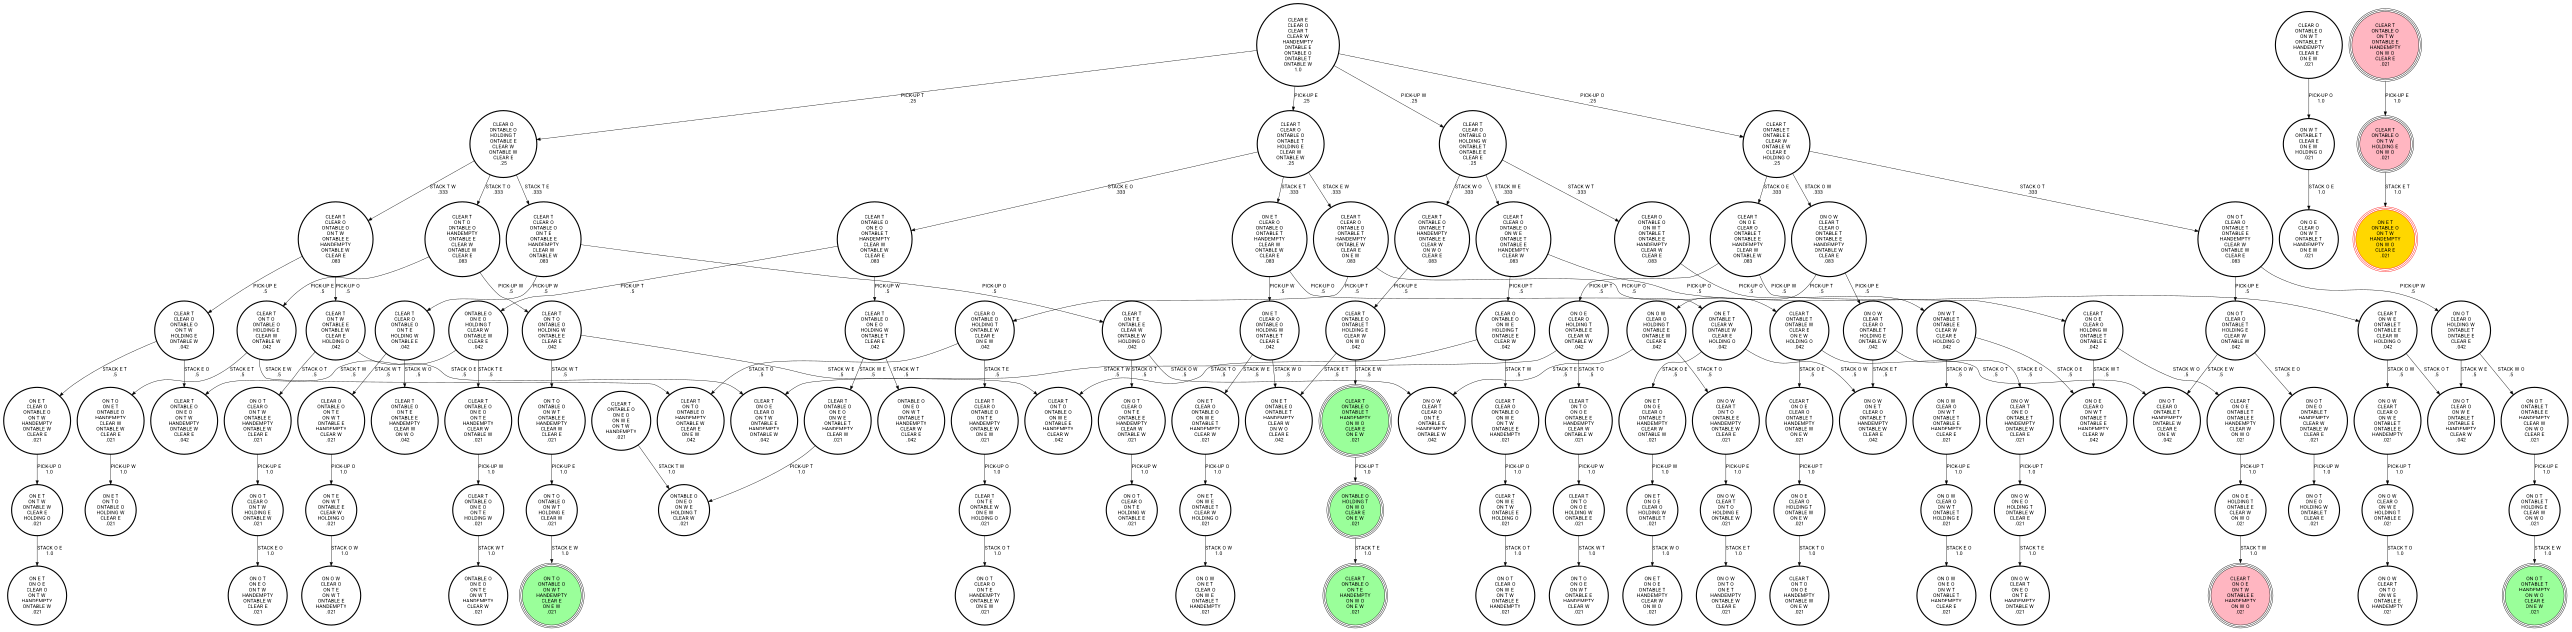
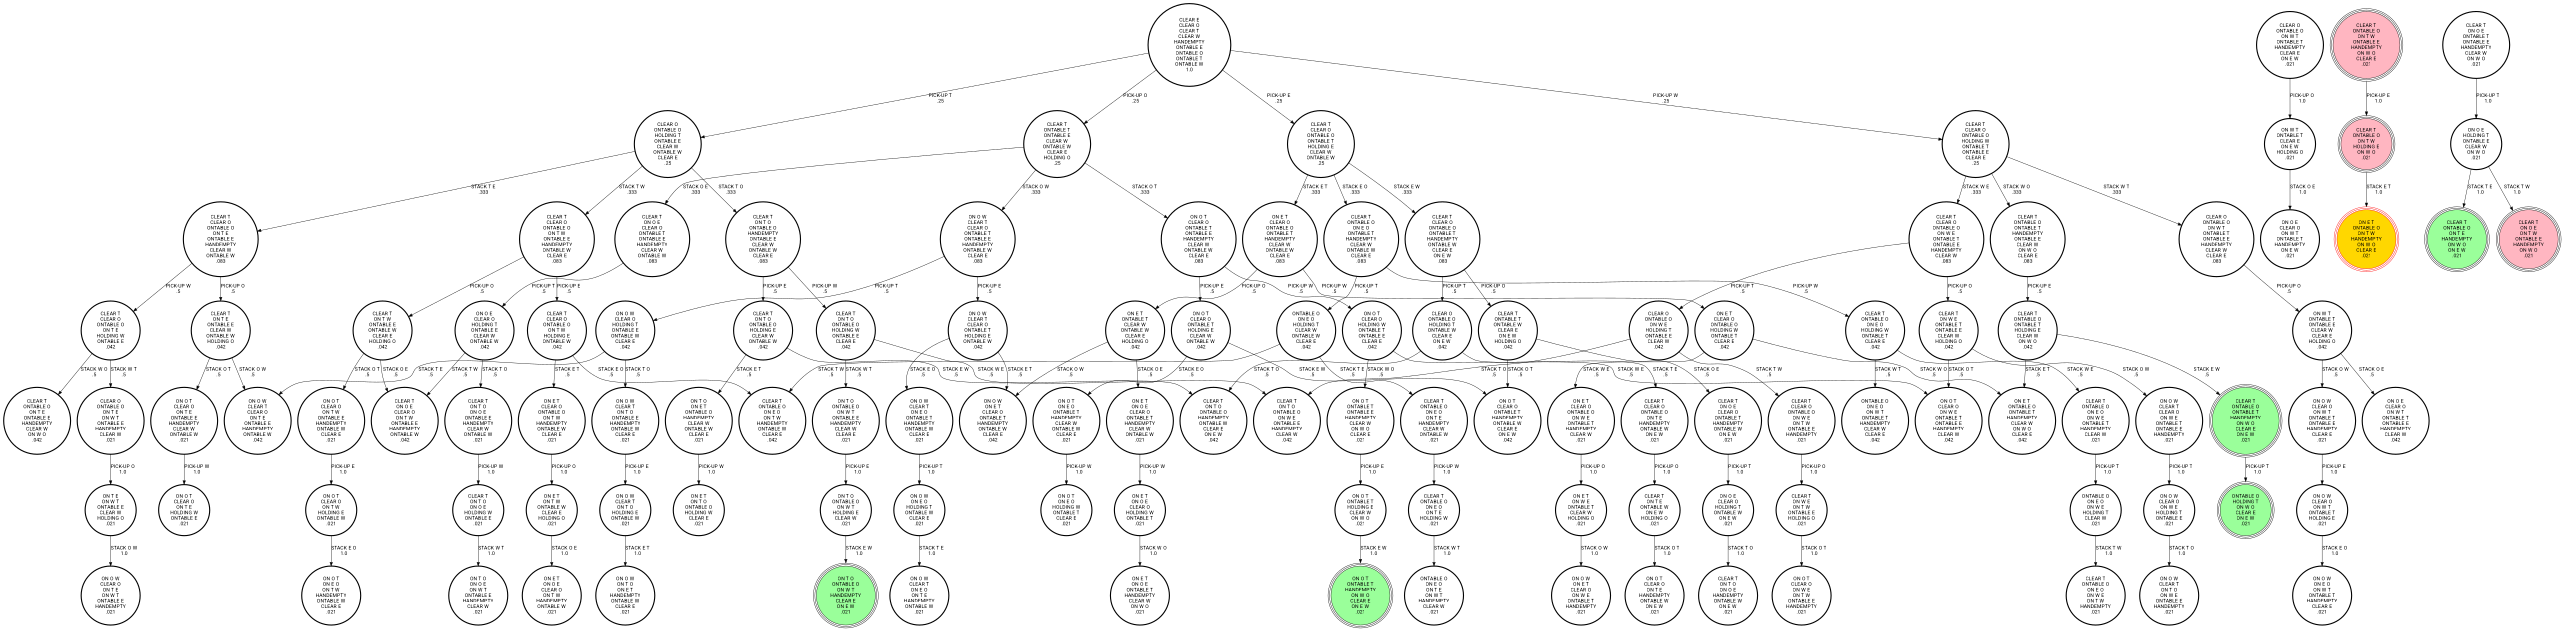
node "CLEAR T ON O E CLEAR O HOLDING W ONTABLE T ONTABLE E .042": removed
edge "CLEAR T ONTABLE O ON E O ON W E ON T W HANDEMPTY .021" -> "ONTABLE O ON E O ON W E HOLDING T CLEAR W .021": reversed
edge "ONTABLE O HOLDING T ON W O CLEAR E ON E W .021" -> "CLEAR T ONTABLE O ON T E HANDEMPTY ON W O ON E W .021": now "ON O E HOLDING T ONTABLE E CLEAR W ON W O .021" -> "CLEAR T ONTABLE O ON T E HANDEMPTY ON W O ON E W .021"
